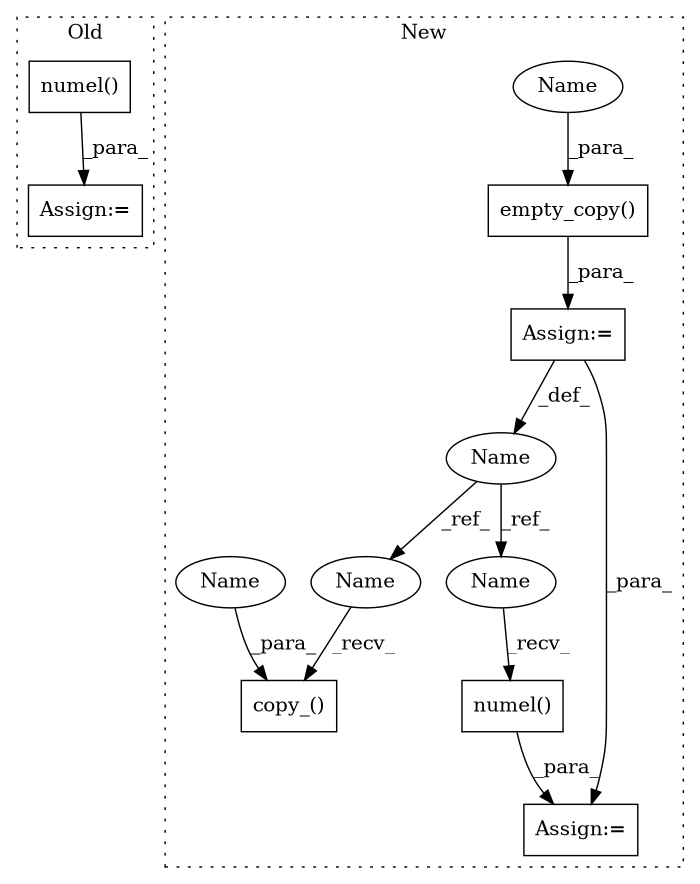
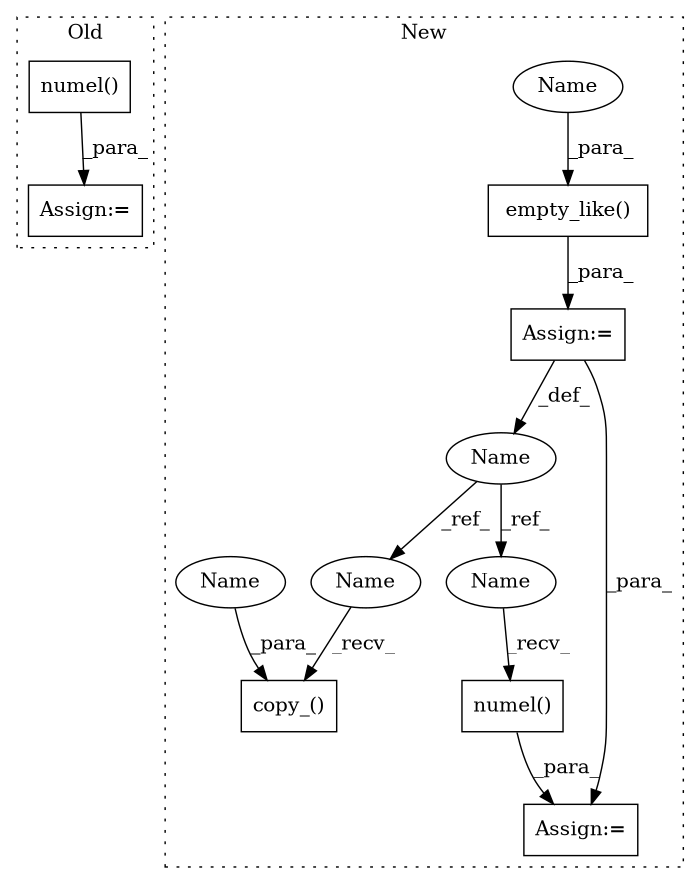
node "empty_copy()": label "empty_copy()" -> "empty_like()"
